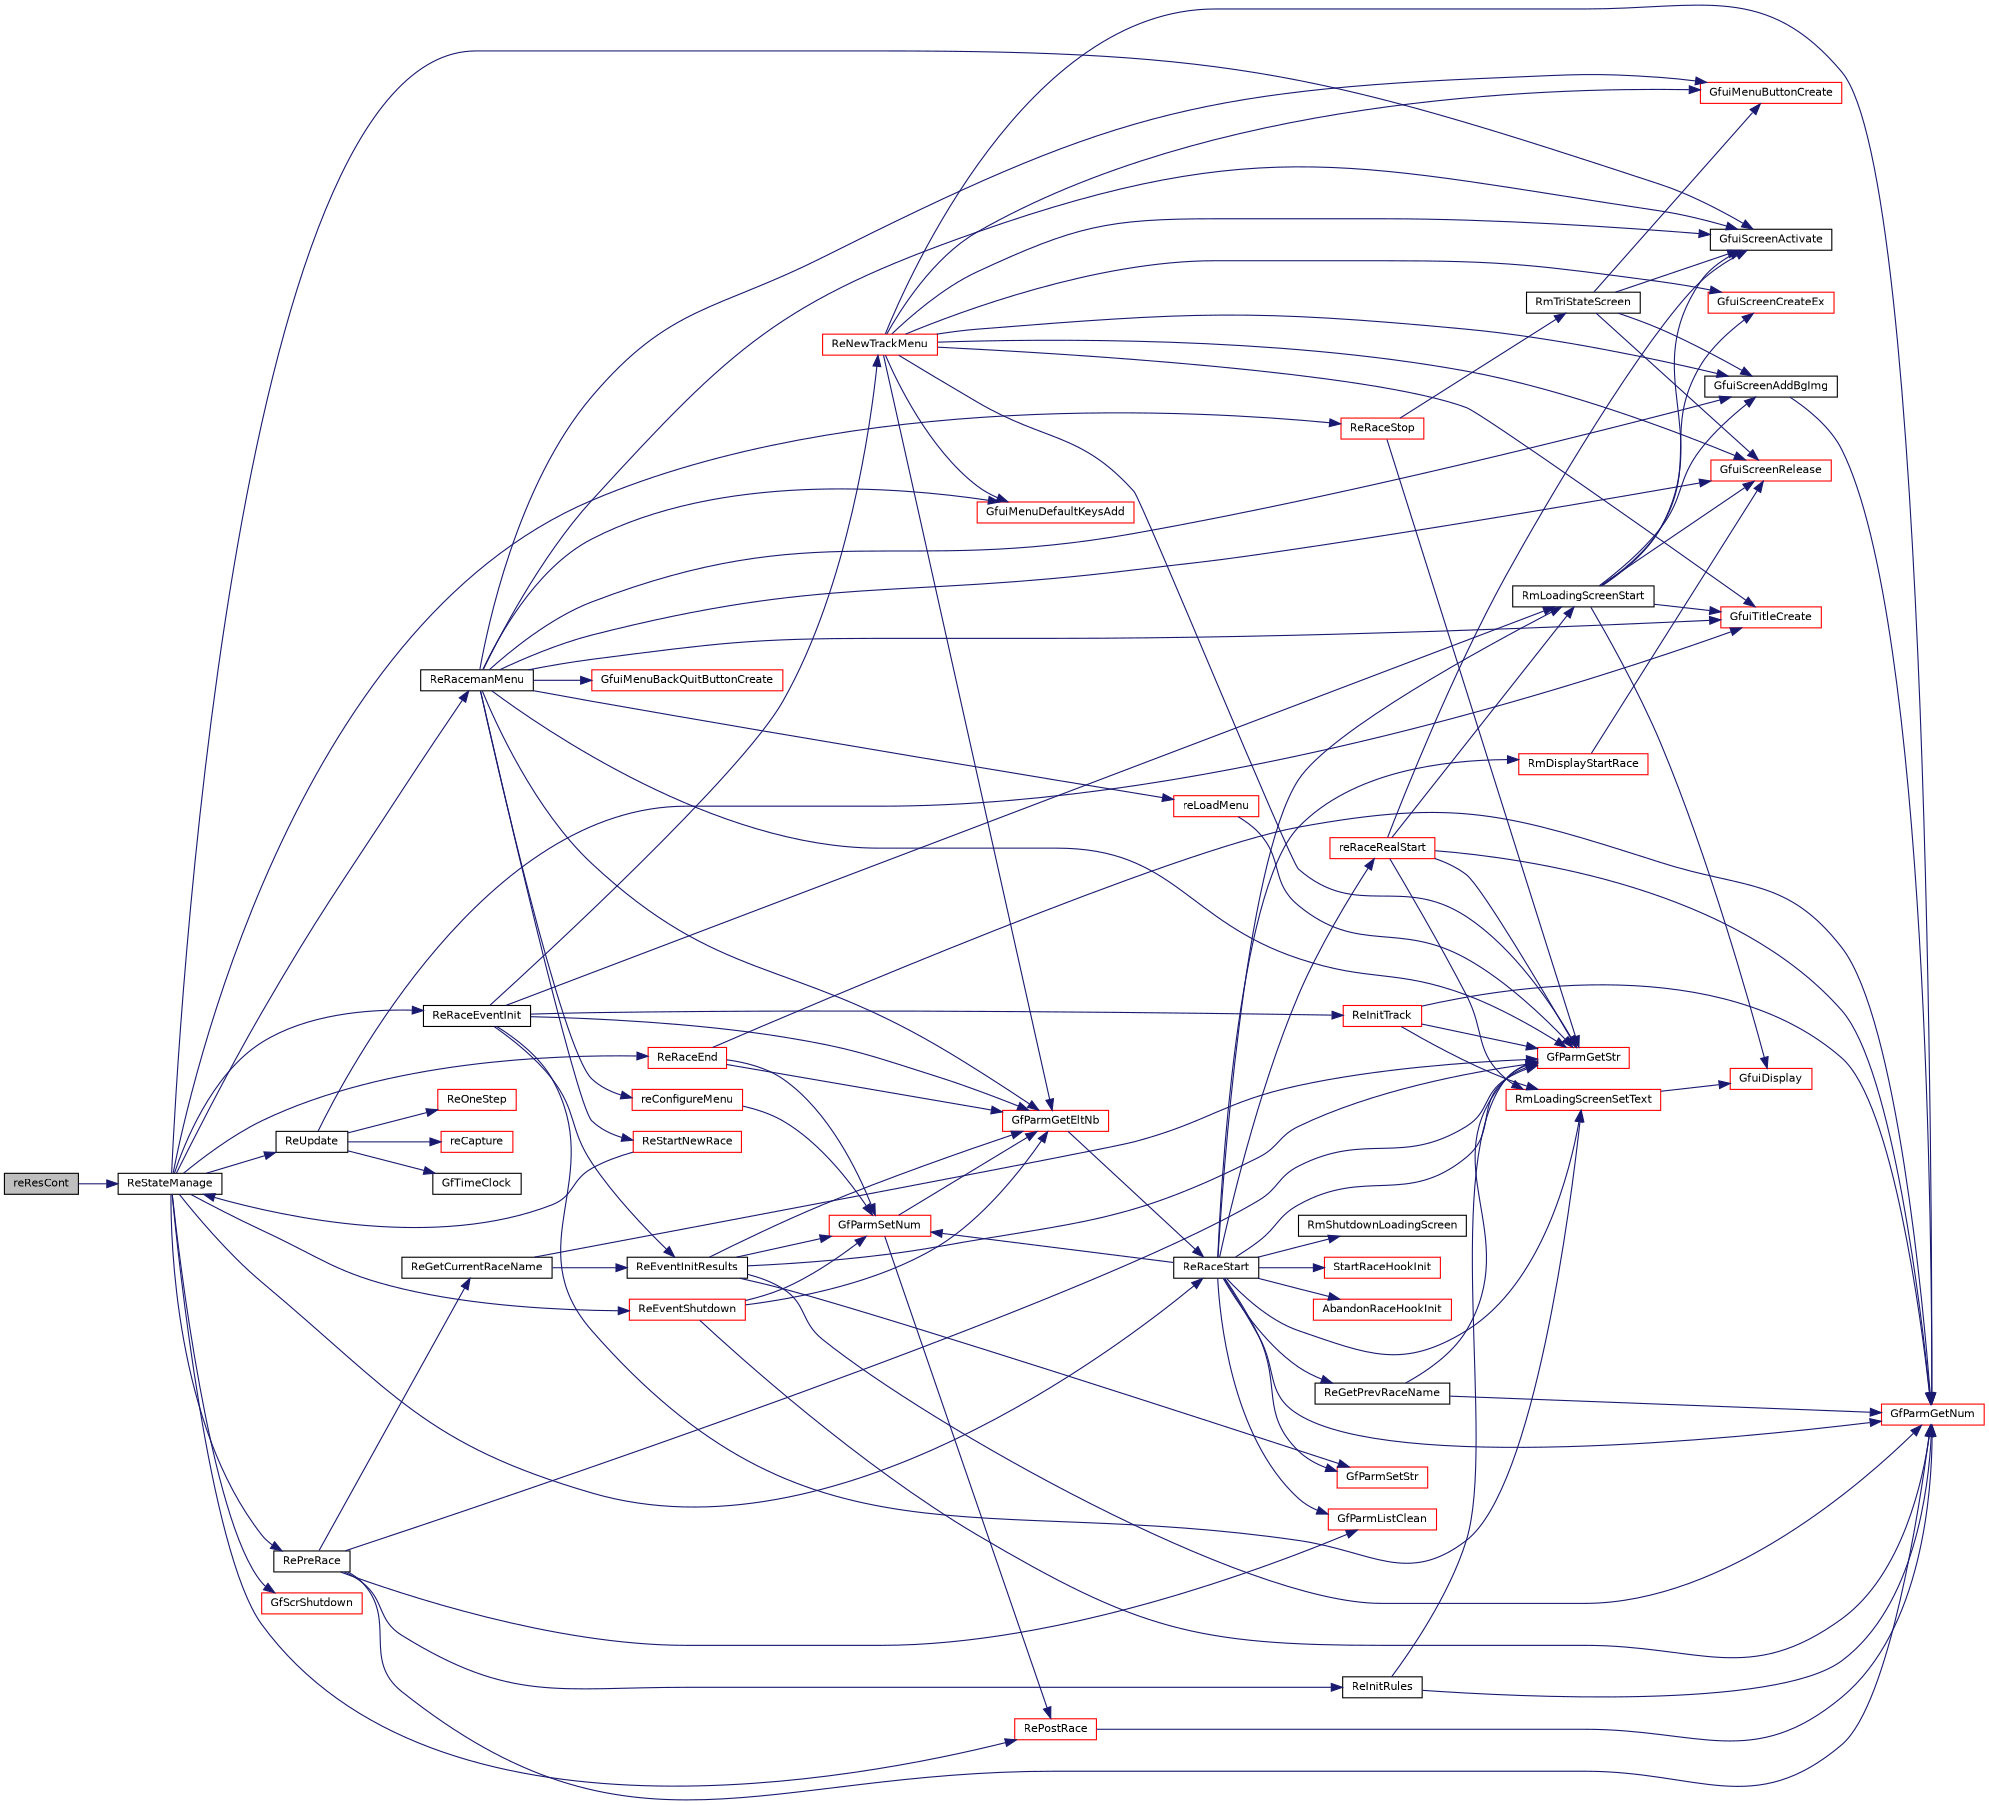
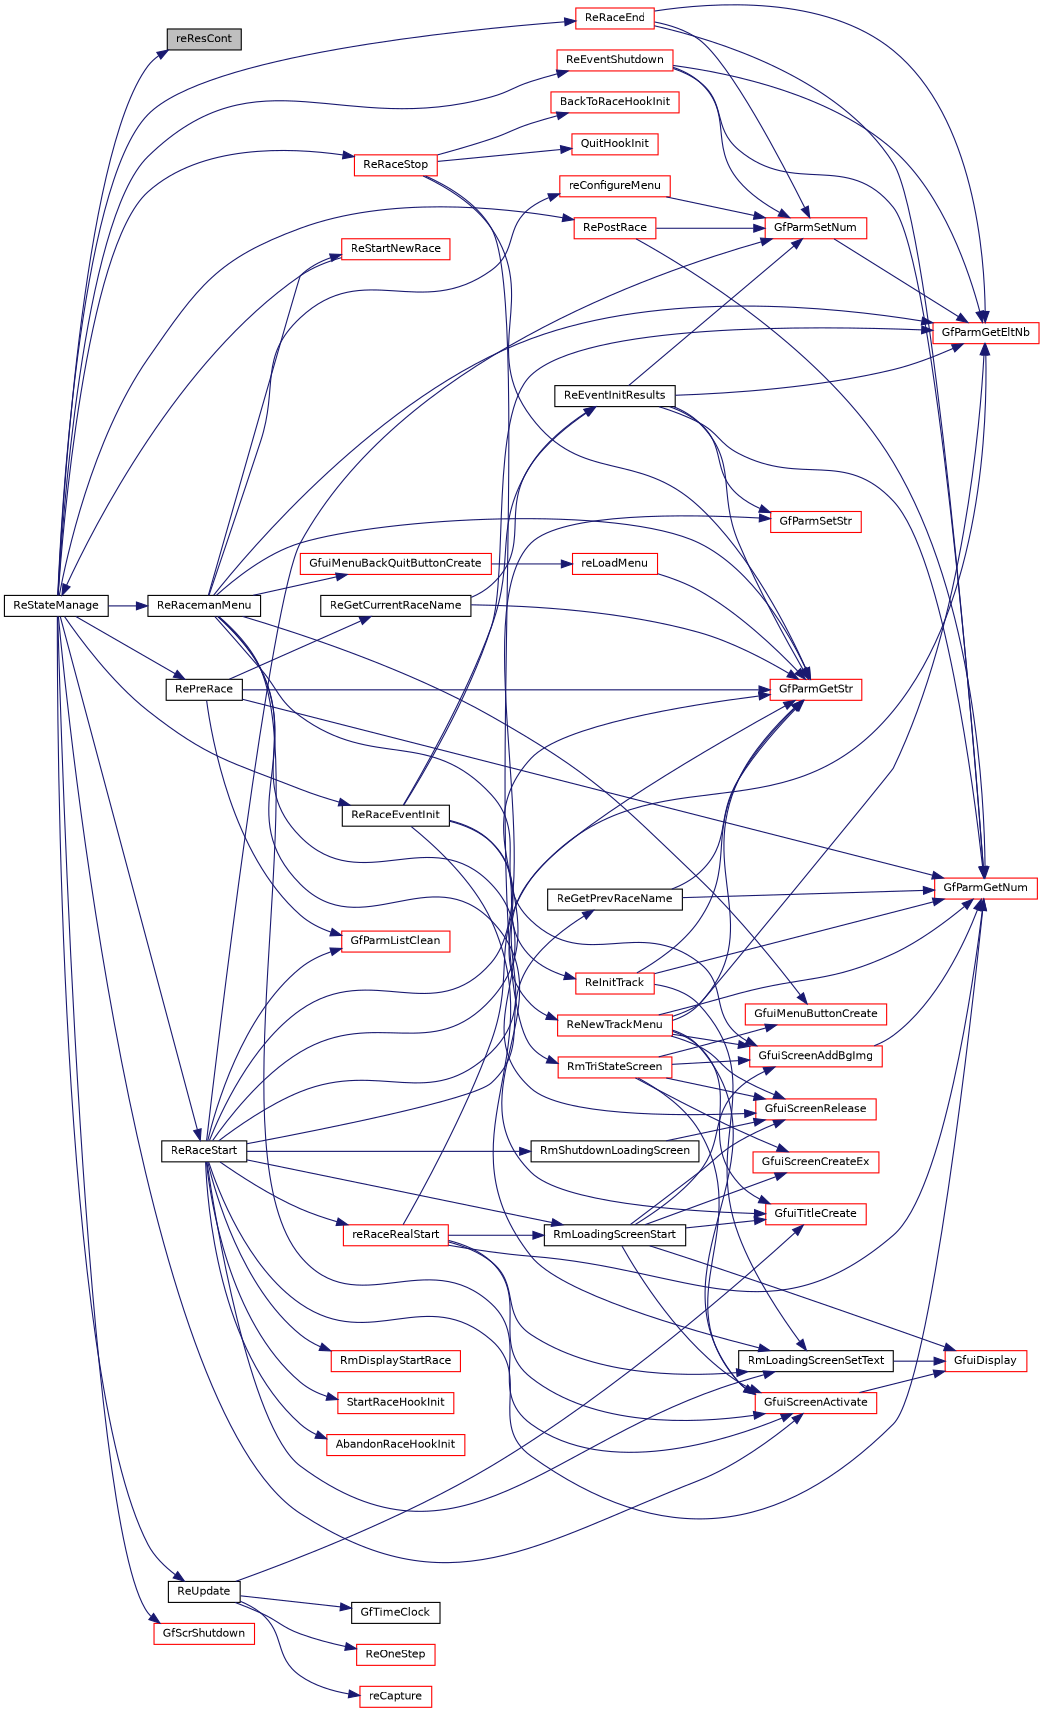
node "BackToRaceHookInit": added
edge "ReNewTrackMenu" -> "GfuiMenuButtonCreate": removed
node "QuitHookInit": added
node "GfuiScreenActivate": color black -> red
edge "ReNewTrackMenu" -> "GfuiScreenCreateEx": now "RmTriStateScreen" -> "GfuiScreenCreateEx"
node "RmTriStateScreen": color black -> red
node "GfuiScreenAddBgImg": color black -> red
node "GfuiMenuDefaultKeysAdd": removed
edge "RmDisplayStartRace" -> "GfuiScreenRelease": now "RmShutdownLoadingScreen" -> "GfuiScreenRelease"
edge "ReRacemanMenu" -> "reLoadMenu": now "GfuiMenuBackQuitButtonCreate" -> "reLoadMenu"
edge "ReRaceEventInit" -> "RmLoadingScreenStart": removed
node "RmLoadingScreenSetText": color red -> black
edge "reResCont" -> "ReStateManage": reversed
edge "GfParmGetEltNb" -> "ReRaceStart": reversed
edge "GfuiScreenActivate" -> "GfuiDisplay": added
edge "GfParmSetNum" -> "RePostRace": reversed
node "ReInitRules": removed
